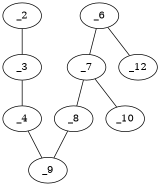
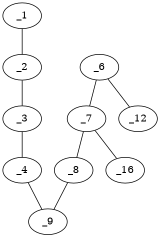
node "_1": added
node "_10": label "_10" -> "_16"
